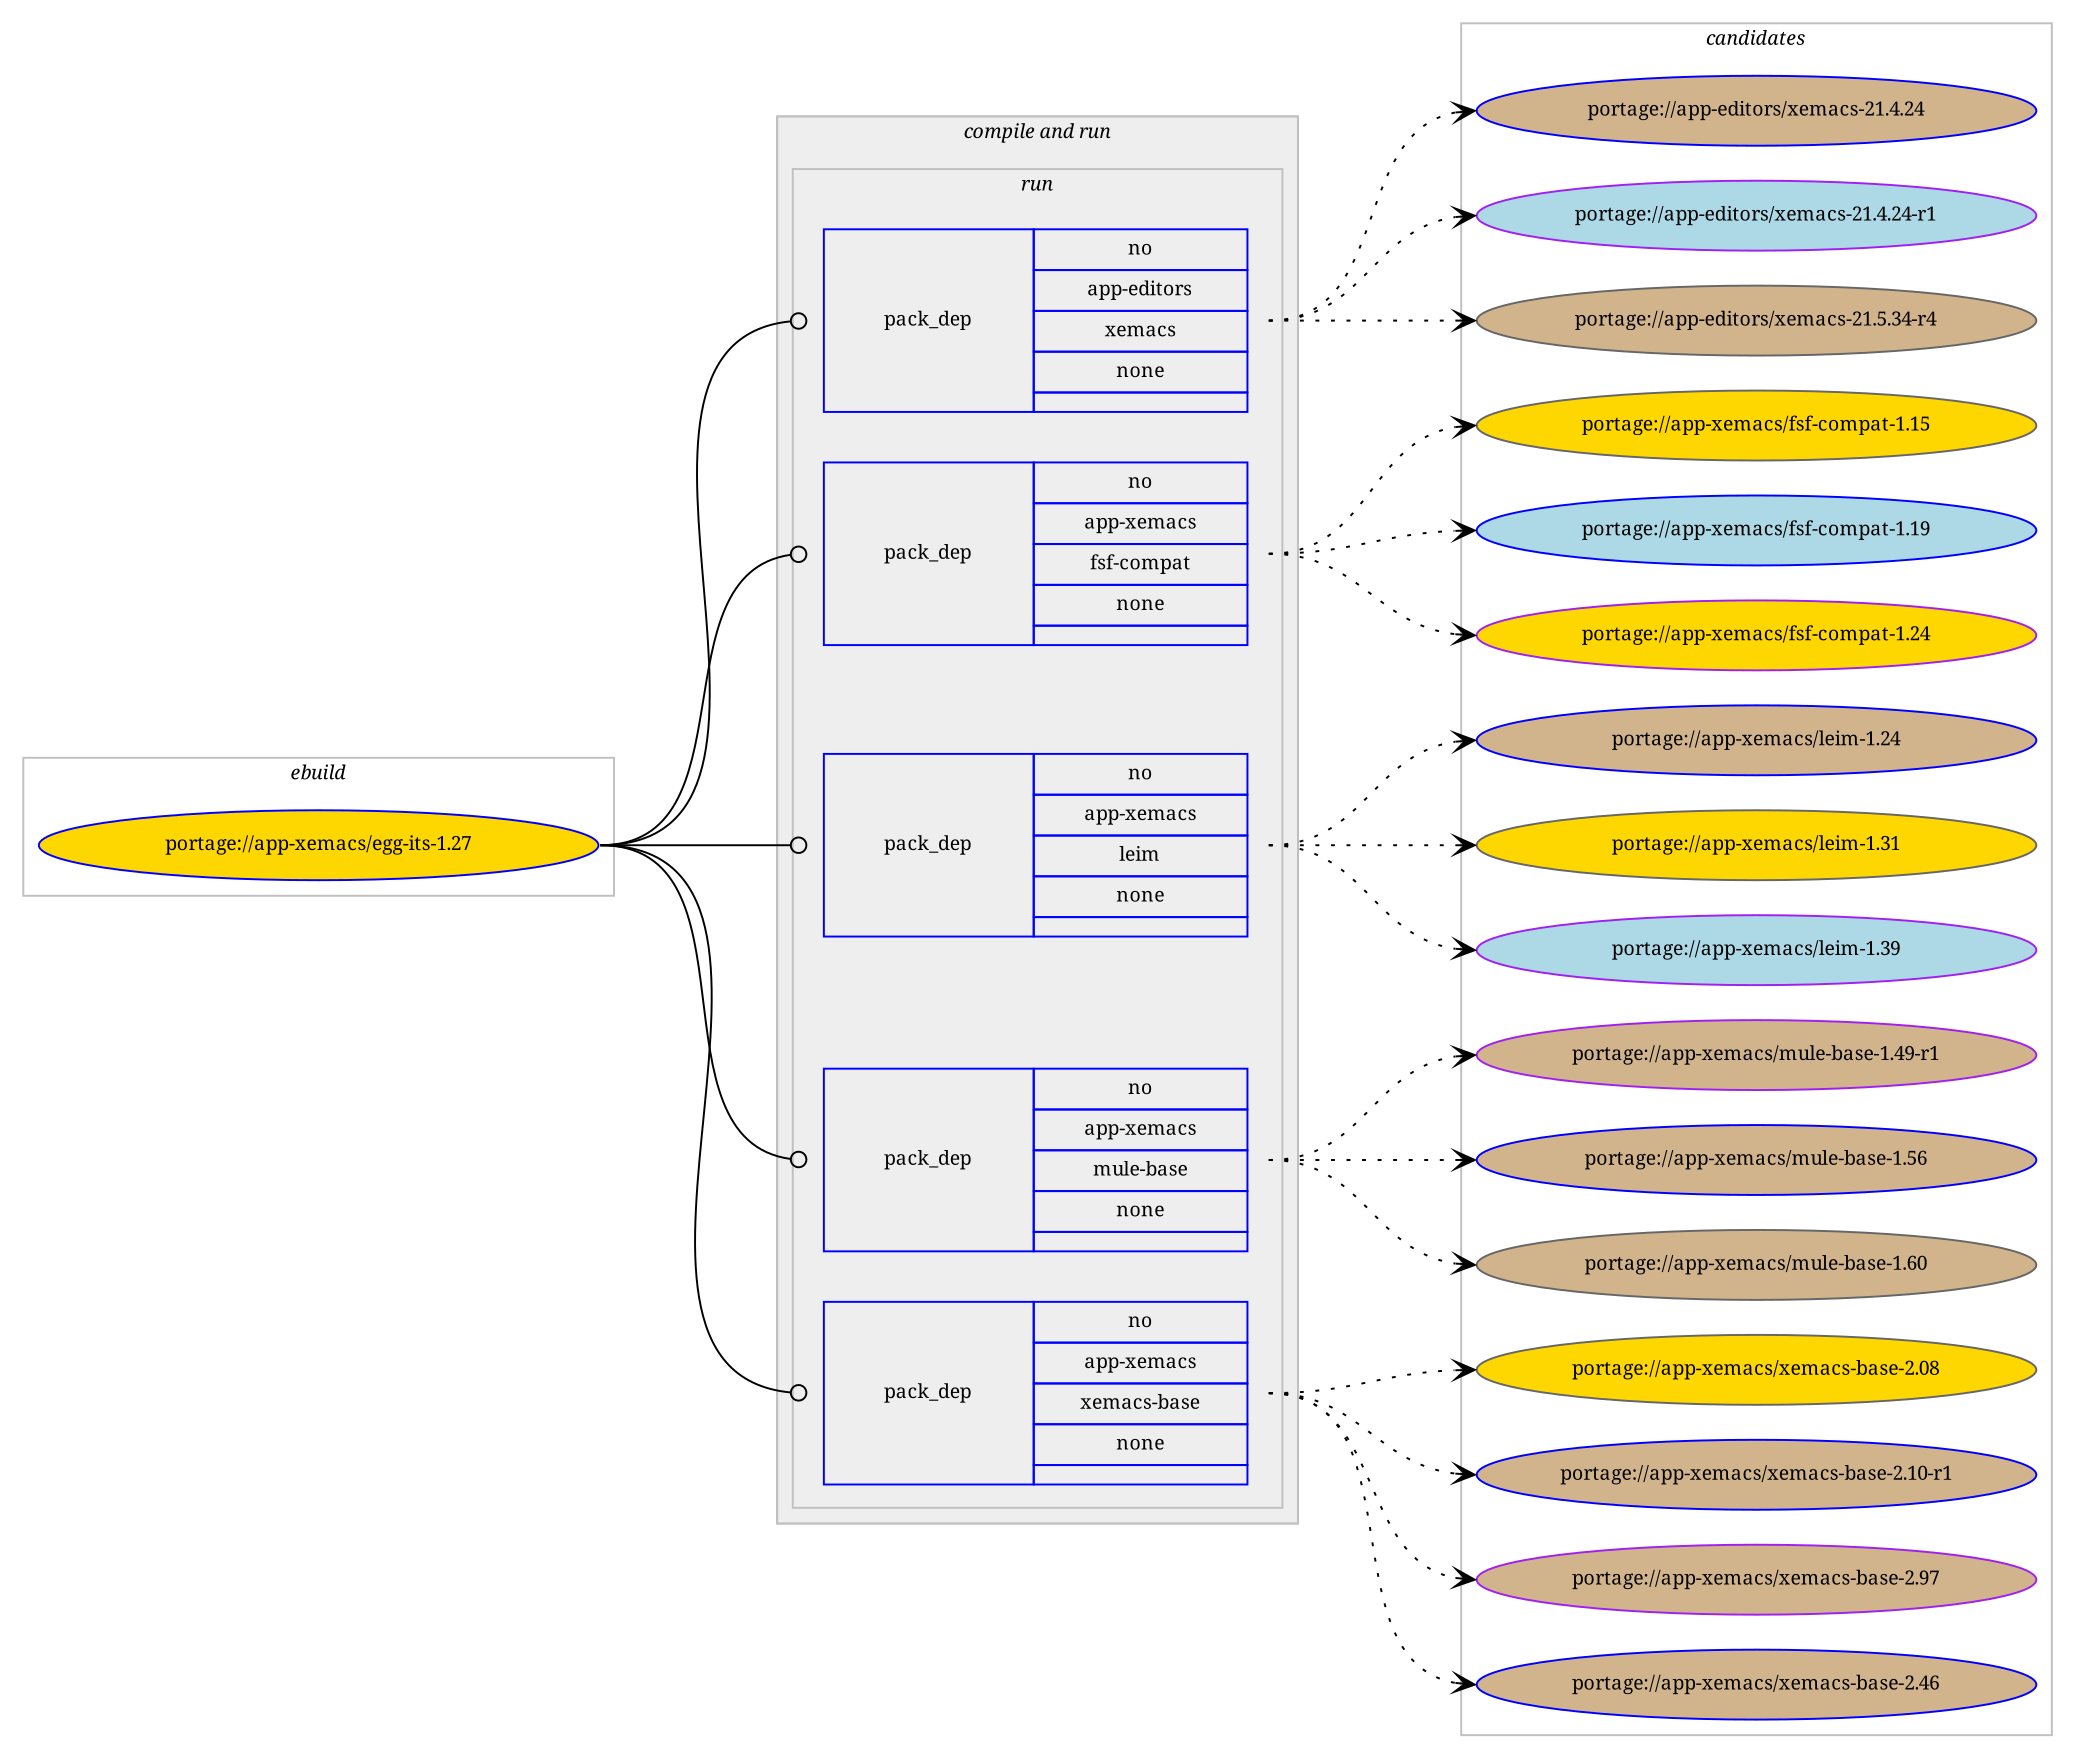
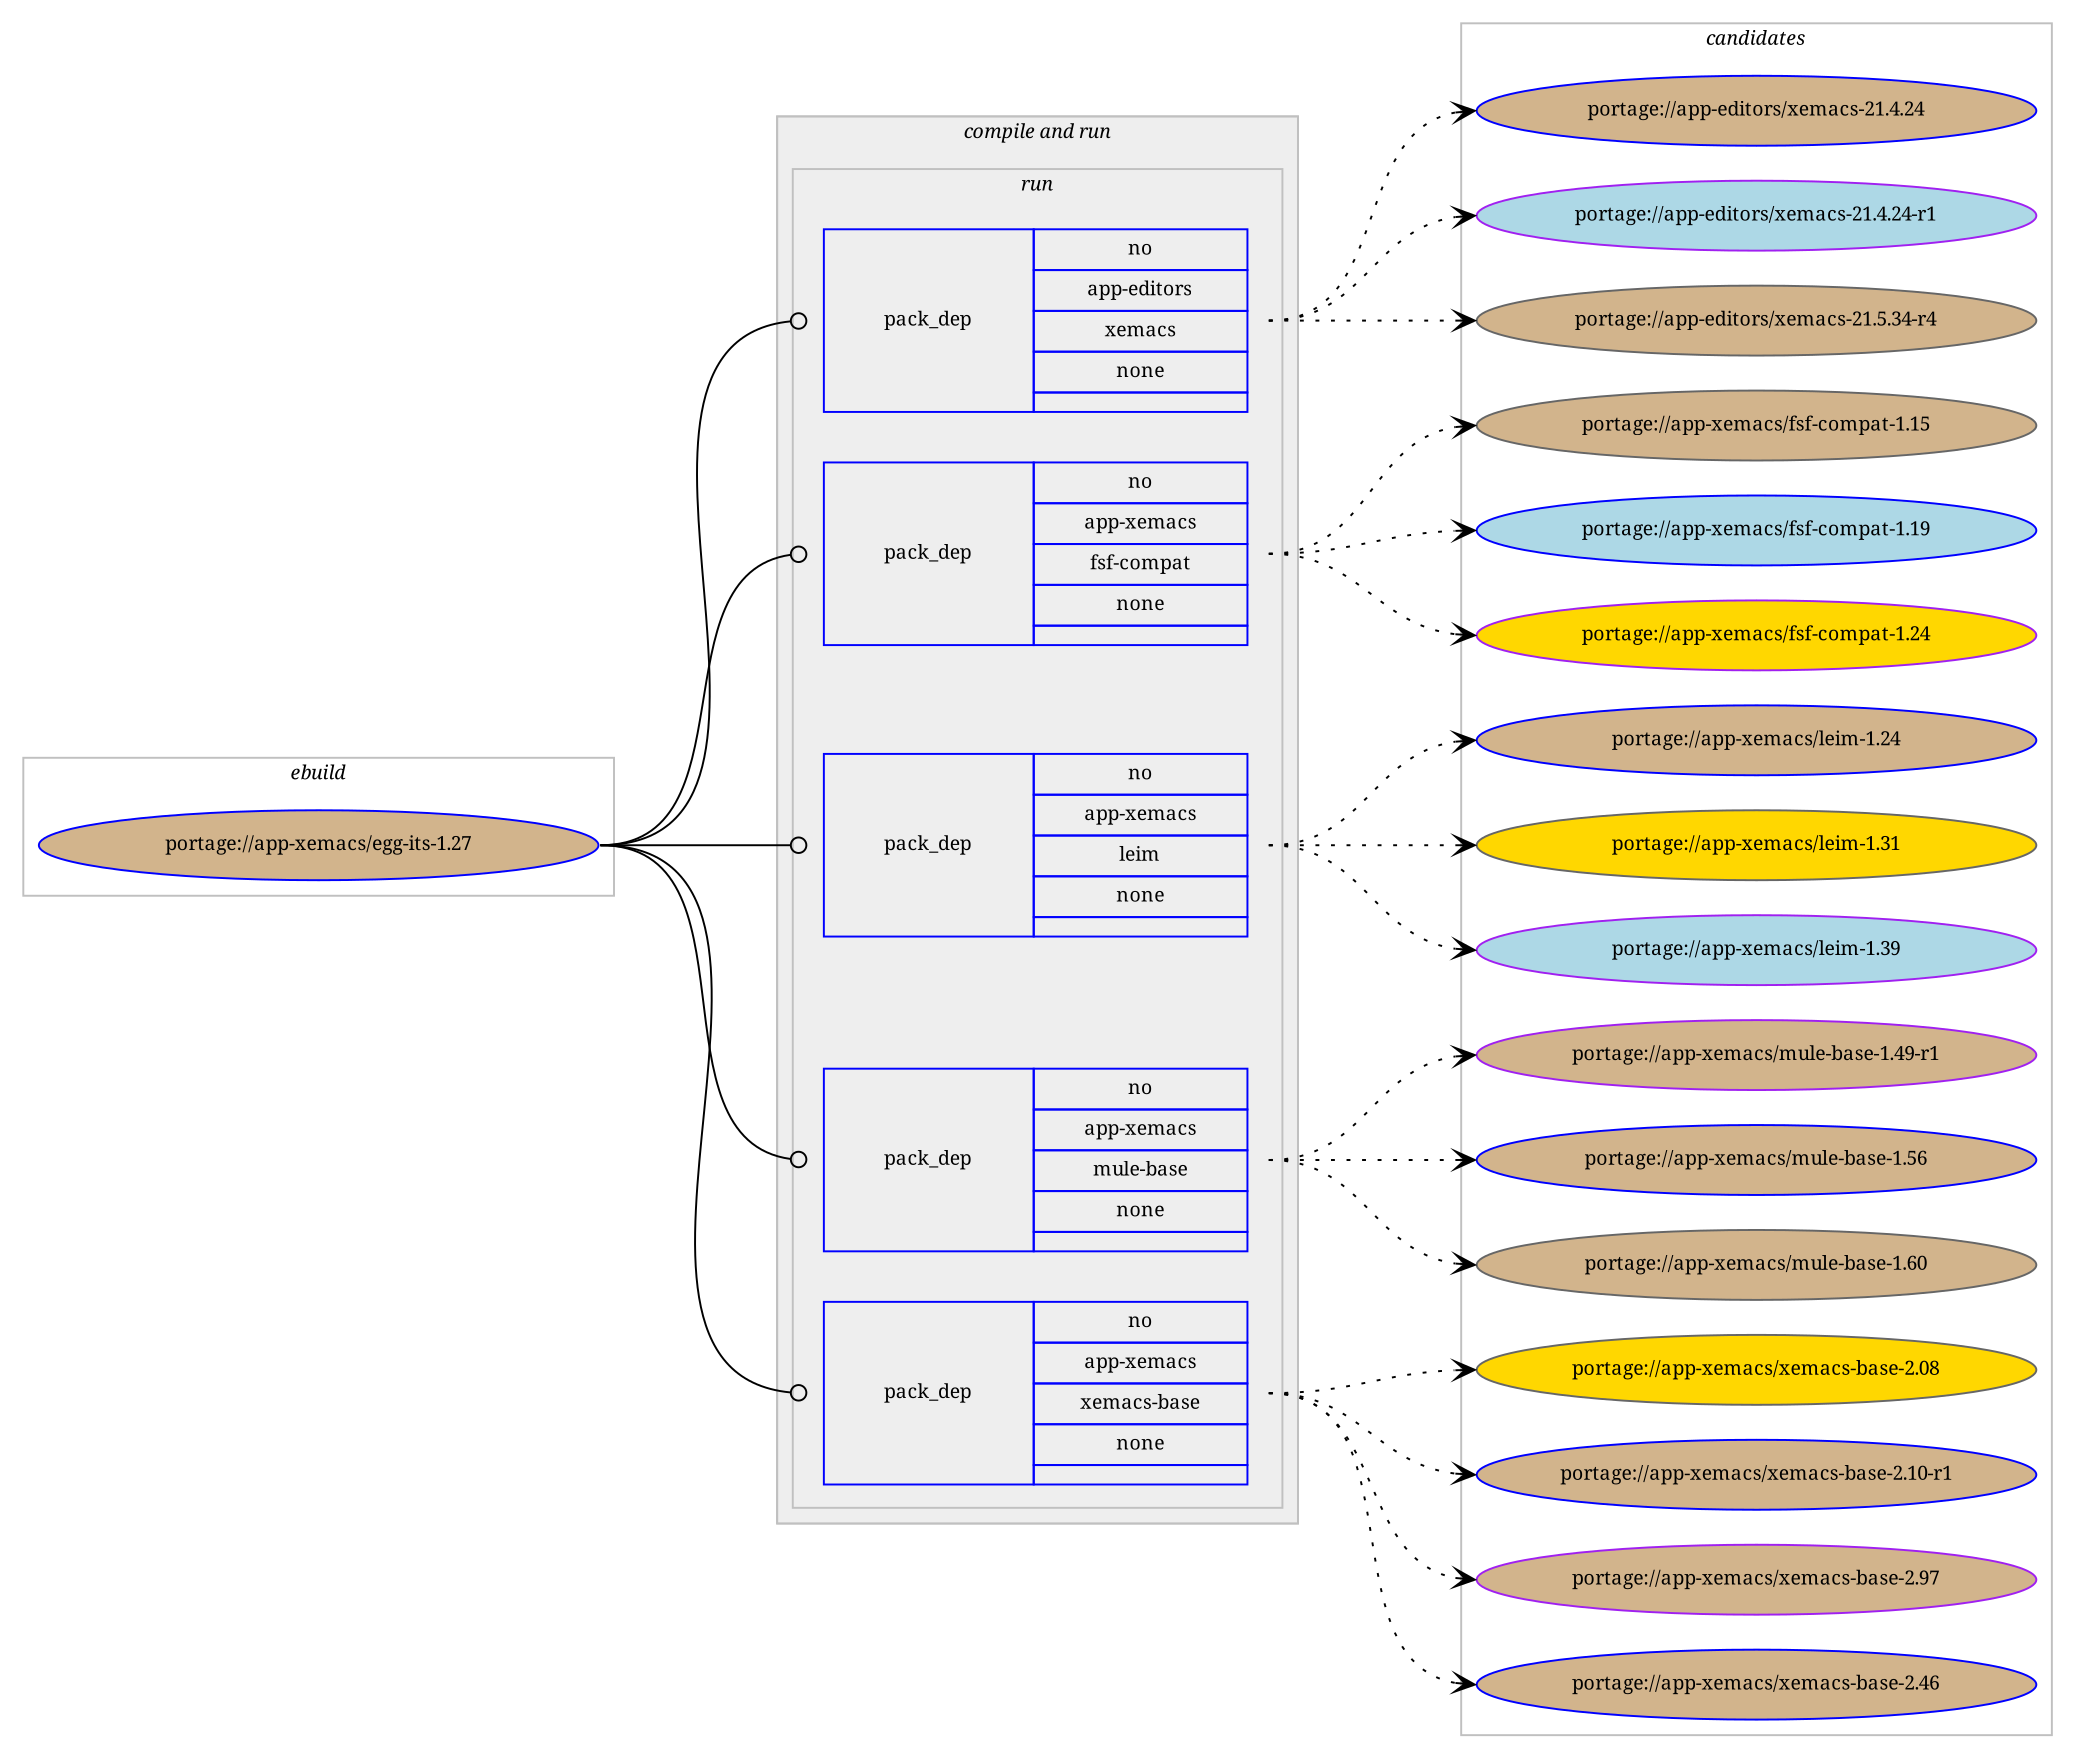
node "portage://app-xemacs/fsf-compat-1.15": fillcolor gold -> tan
node "portage://app-xemacs/egg-its-1.27": fillcolor gold -> tan
